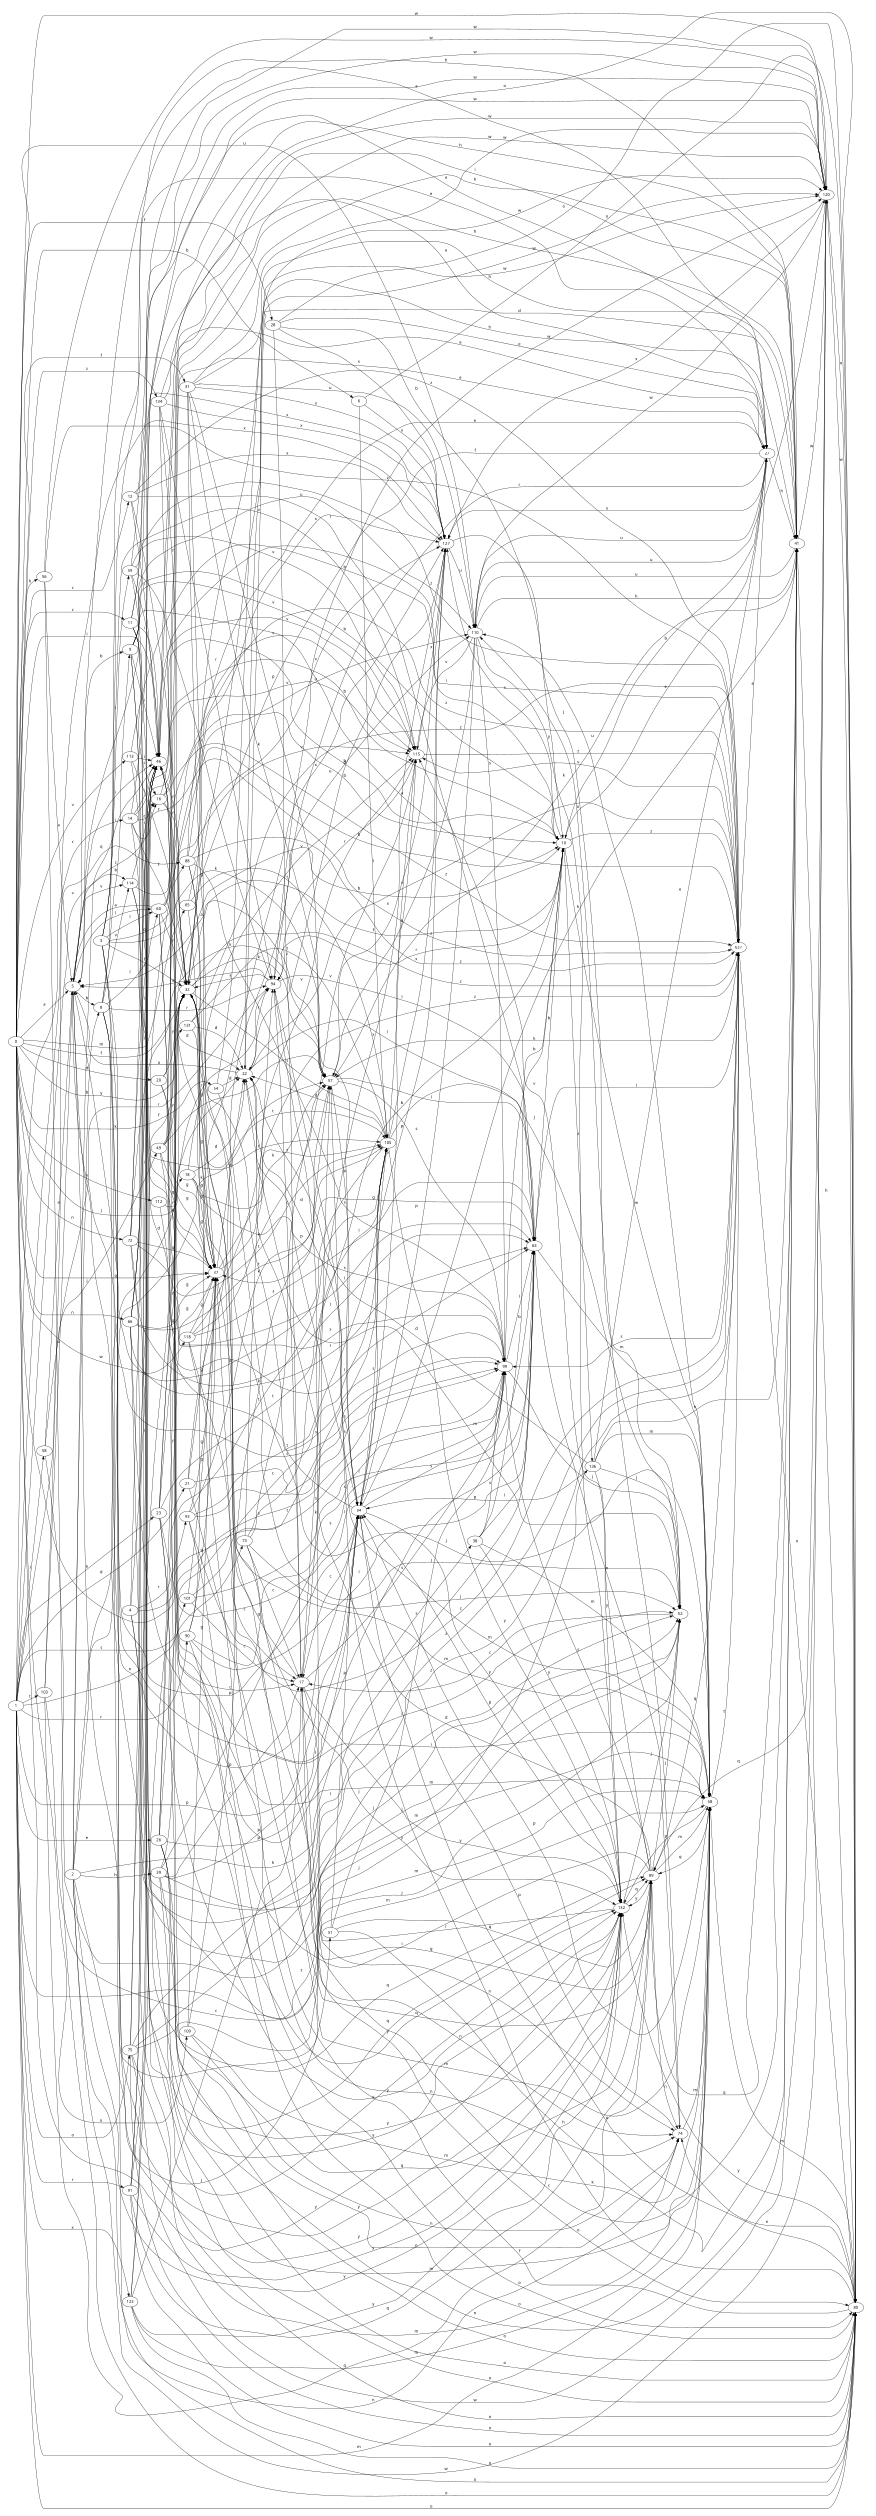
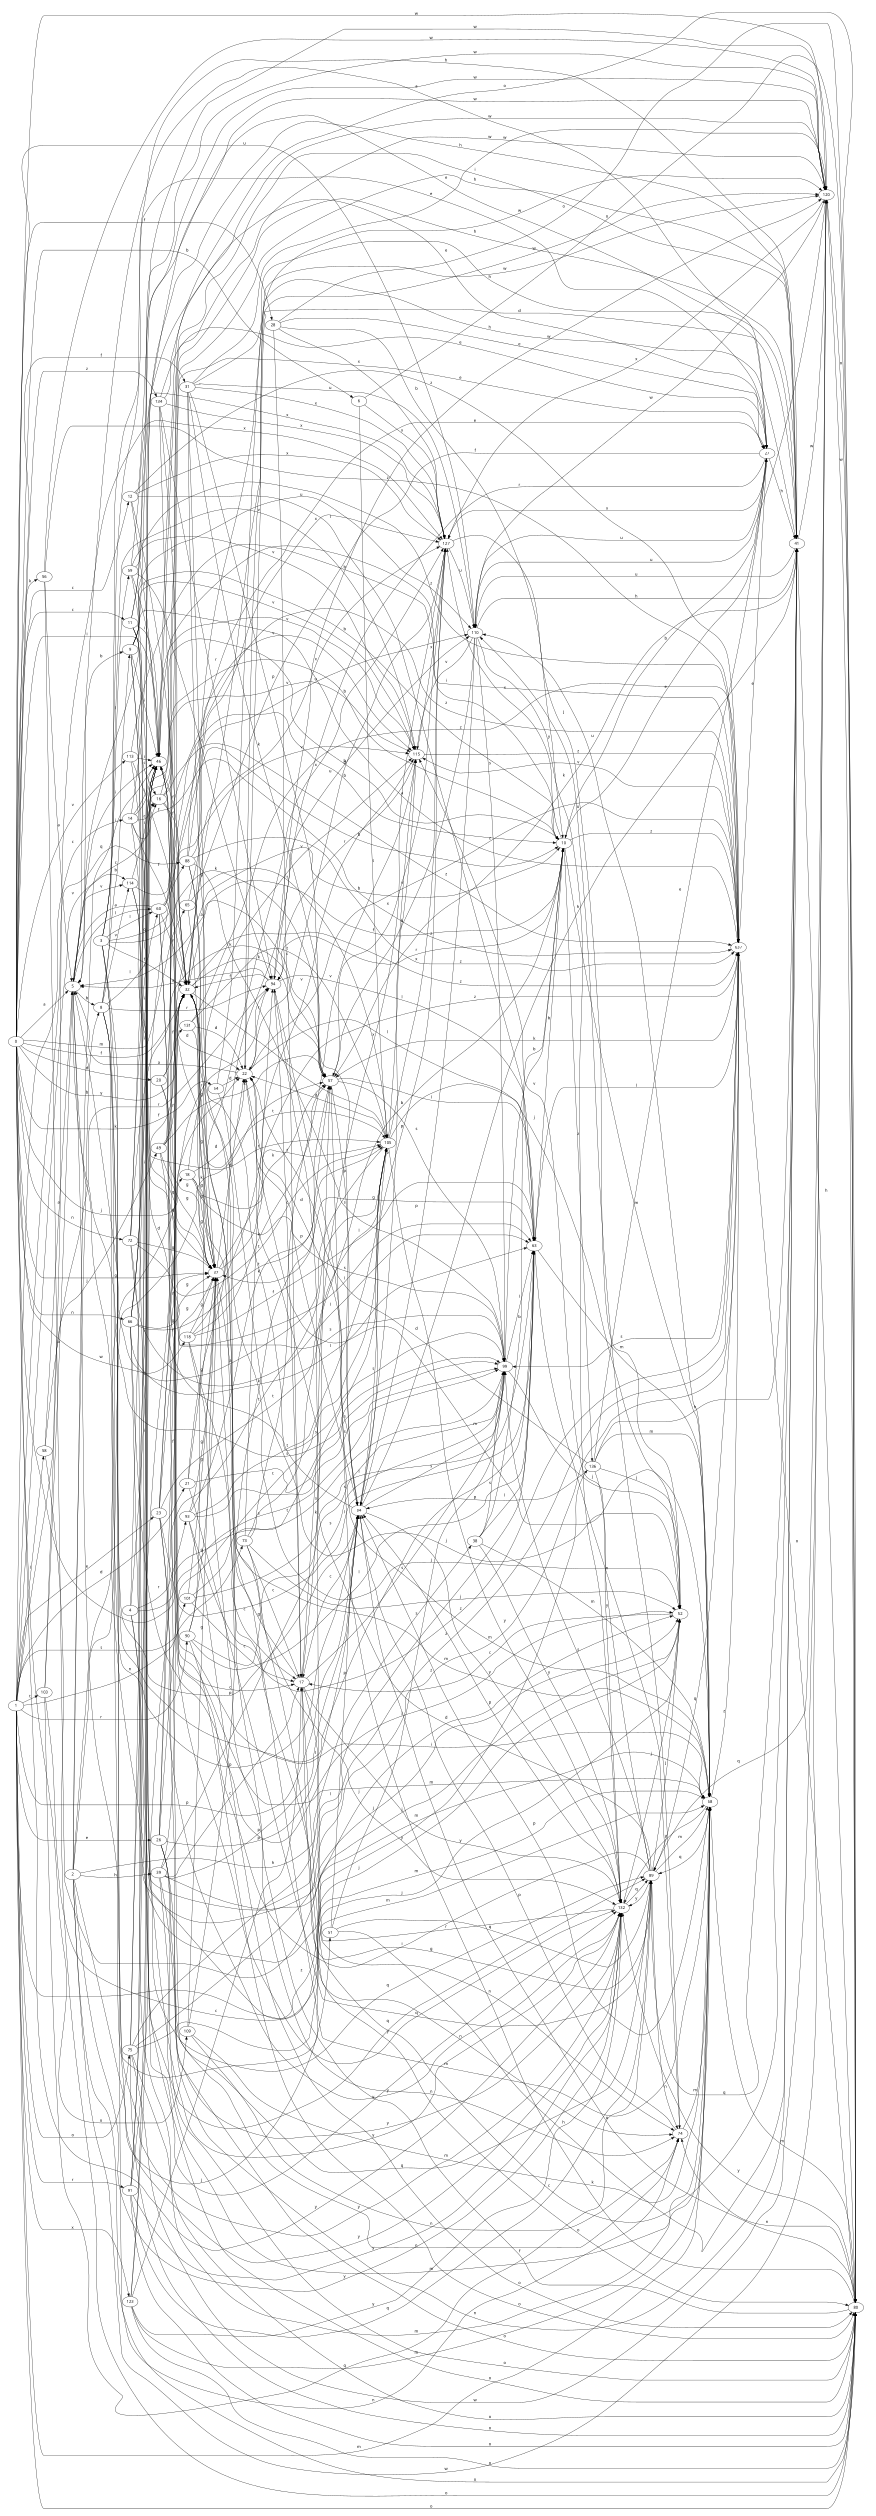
node "112": removed
